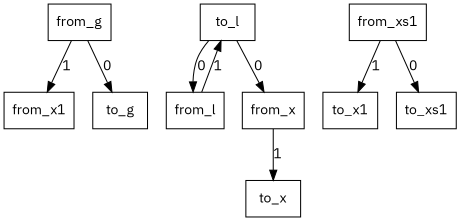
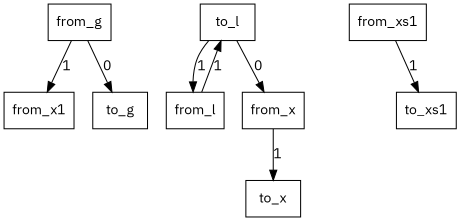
edge "to_l" -> "from_l": label "0" -> "1"
edge "from_xs1" -> "to_xs1": label "0" -> "1"
node "to_x1": removed
